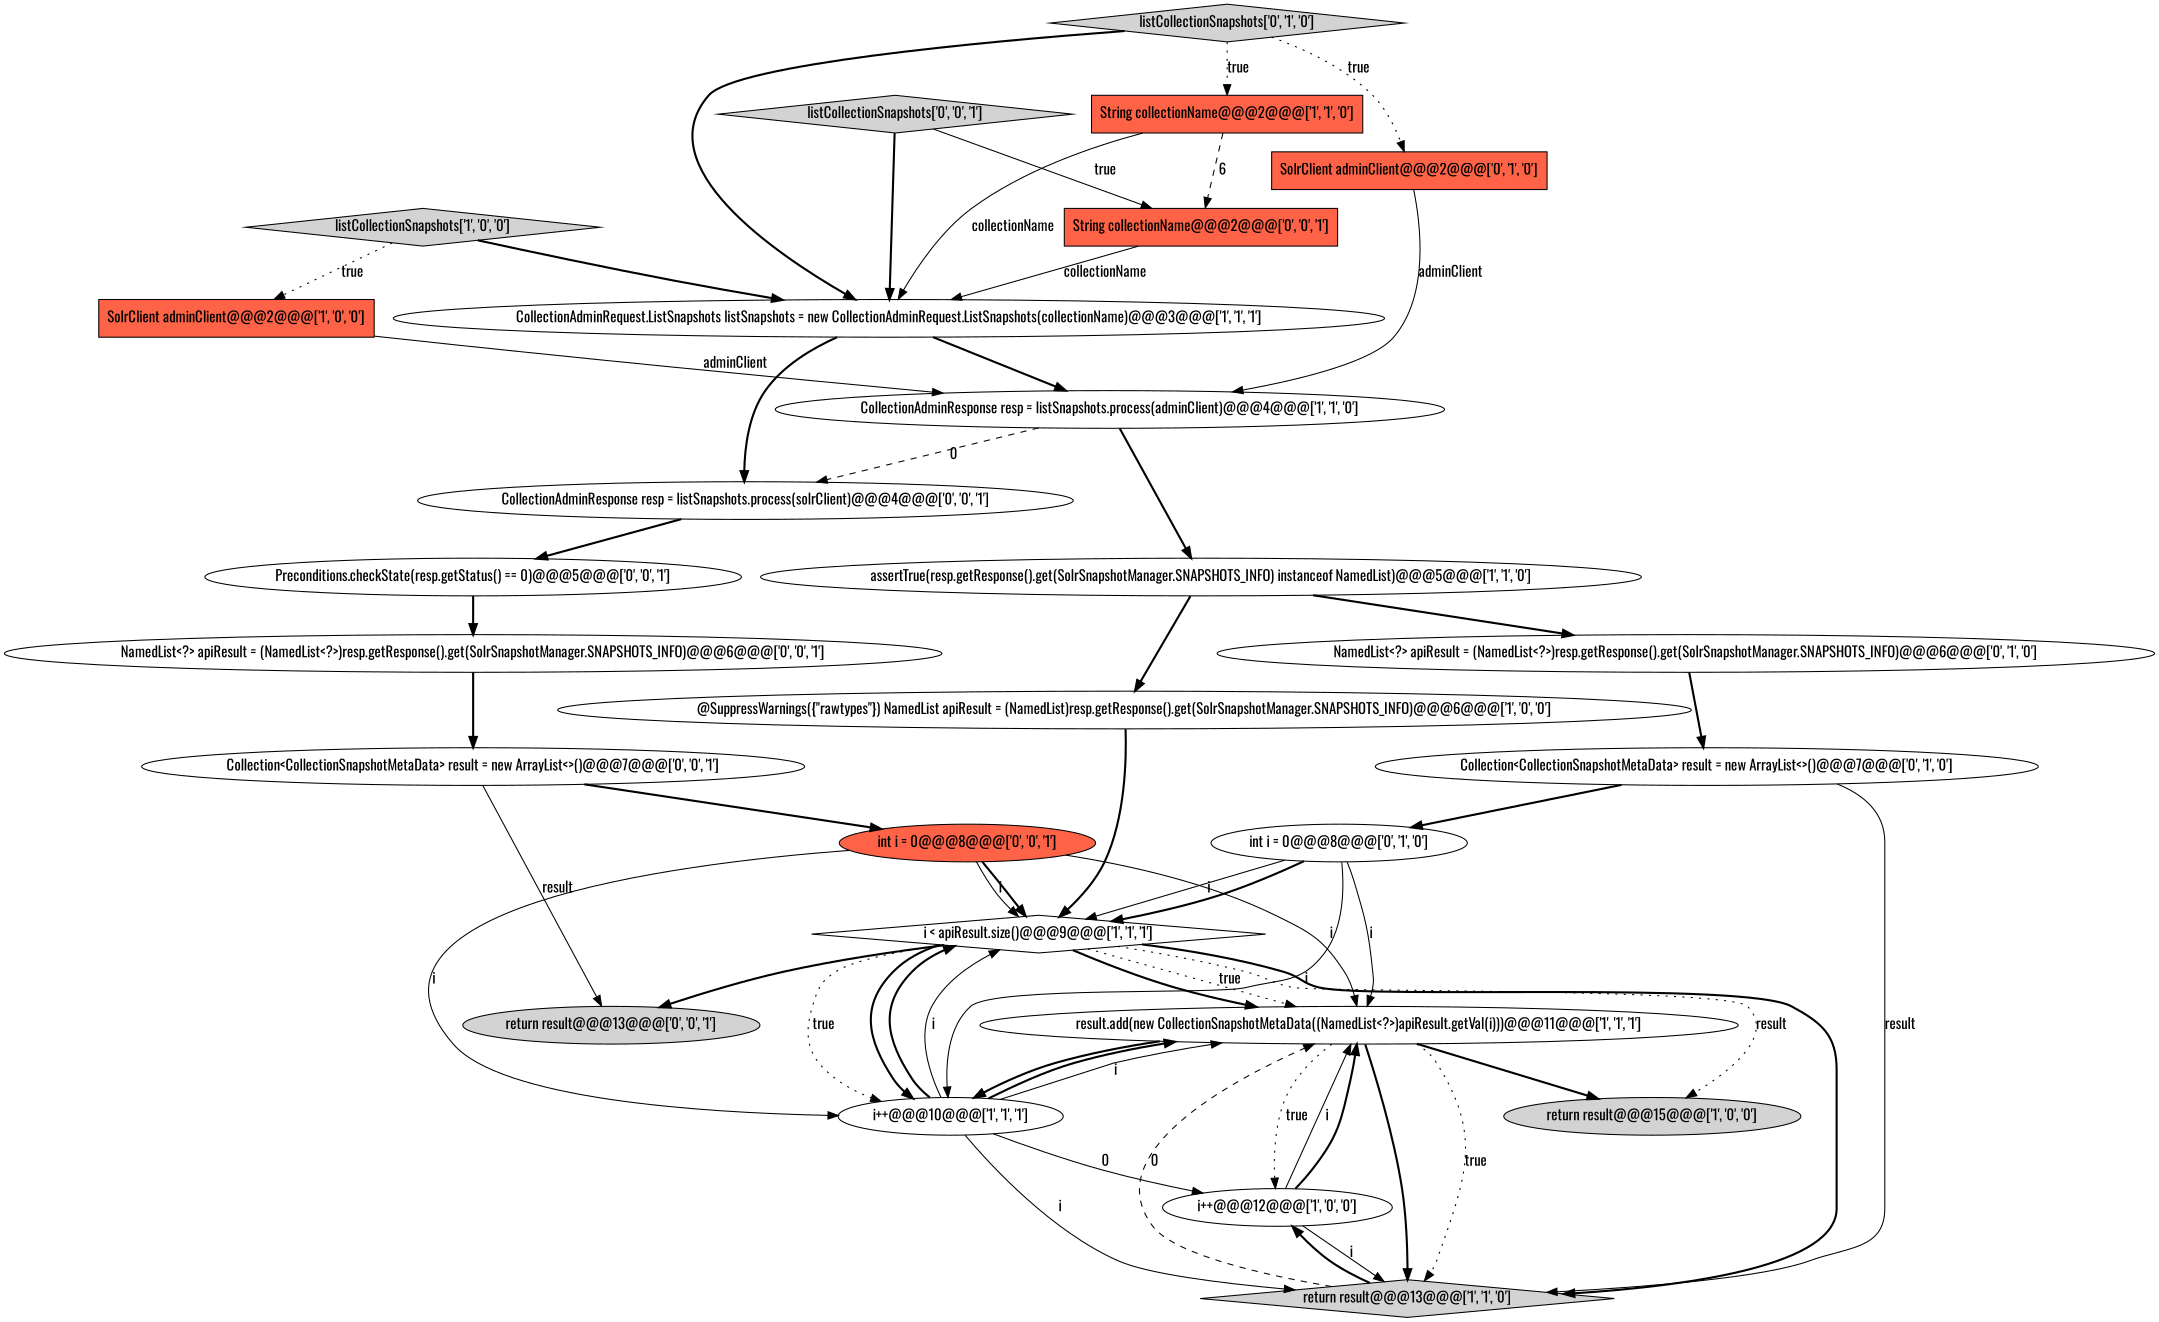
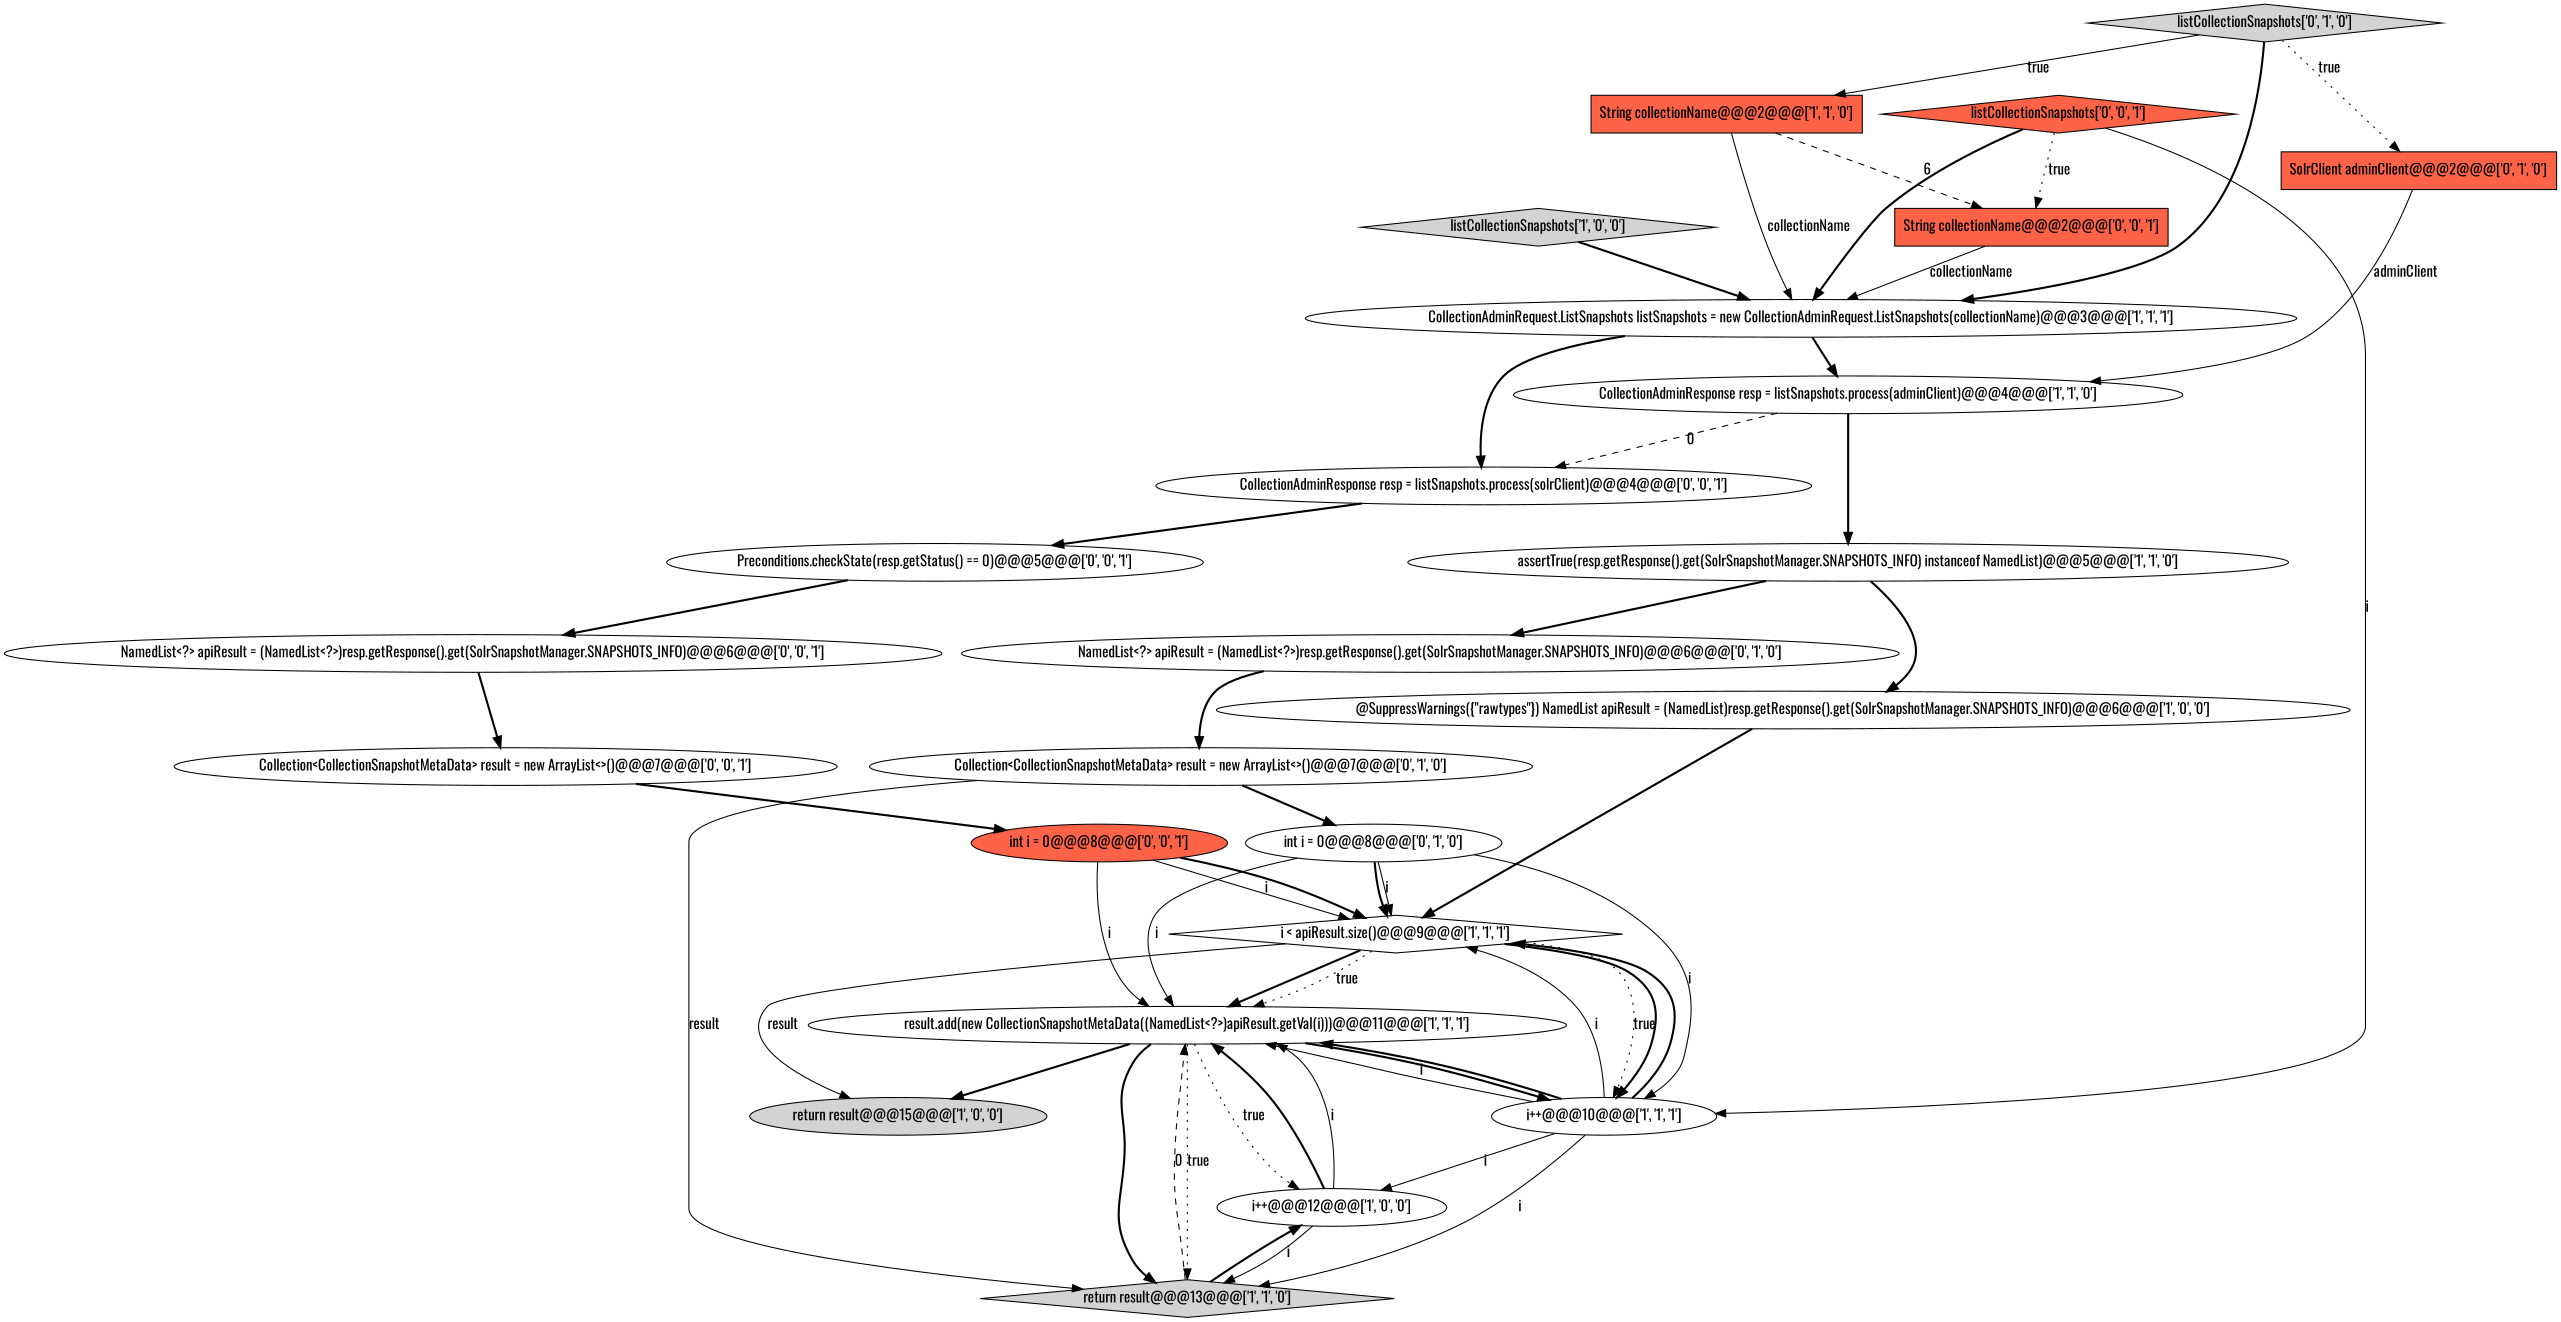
edge "listCollectionSnapshots['0', '1', '0']" -> "String collectionName@@@2@@@['1', '1', '0']": style dotted -> solid
node "listCollectionSnapshots['0', '0', '1']": fillcolor lightgray -> tomato
edge "listCollectionSnapshots['0', '0', '1']" -> "String collectionName@@@2@@@['0', '0', '1']": style solid -> dotted
node "SolrClient adminClient@@@2@@@['1', '0', '0']": removed
edge "int i = 0@@@8@@@['0', '0', '1']" -> "i++@@@10@@@['1', '1', '1']": now "listCollectionSnapshots['0', '0', '1']" -> "i++@@@10@@@['1', '1', '1']"
edge "i < apiResult.size()@@@9@@@['1', '1', '1']" -> "return result@@@15@@@['1', '0', '0']": style dotted -> solid
edge "i < apiResult.size()@@@9@@@['1', '1', '1']" -> "return result@@@13@@@['1', '1', '0']": removed
node "return result@@@13@@@['0', '0', '1']": removed
edge "i++@@@10@@@['1', '1', '1']" -> "i++@@@12@@@['1', '0', '0']": label "0" -> "i"
